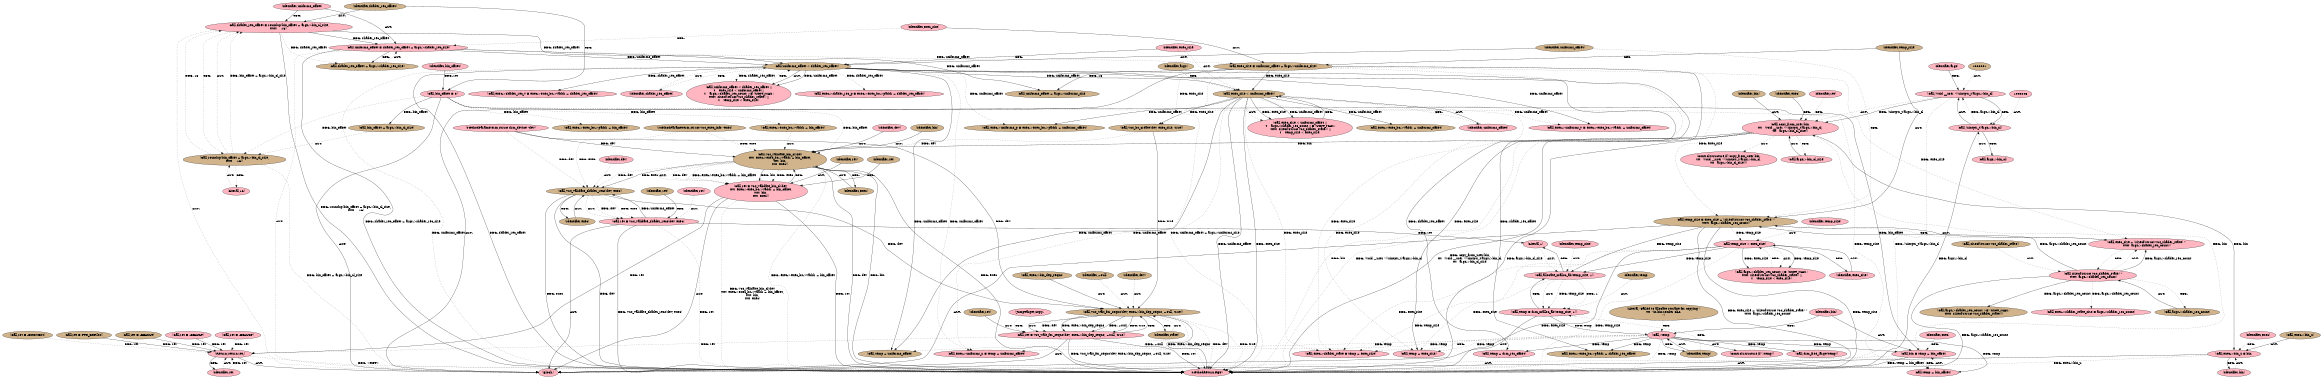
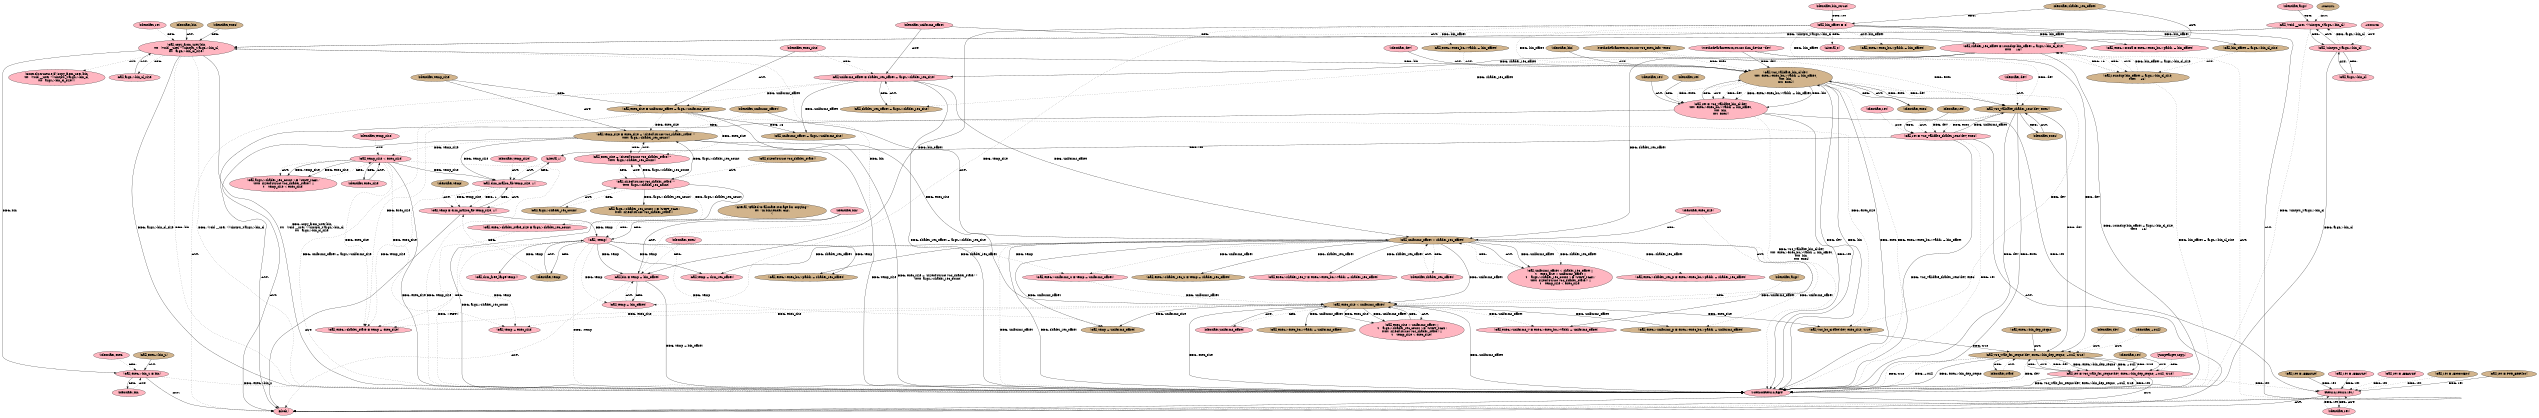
node "(Literal,0)": added
node "(Call,exec->ct0ca = exec->exec_bo->paddr + bin_offset)": added
node "(Identifier,bin_offset)": label "(Identifier,bin_offset)" -> "(Identifier,bin_struct)"
edge "(Call,exec_size = uniforms_offset + args->uniforms_size)" -> "(Block,)": removed, label "AST:"
edge "(Call,bin_offset = 0)" -> "(Call,exec->exec_bo->paddr + bin_offset)": label "DDG: bin_offset" -> "AST: bin_offset"
edge "(Call,exec_size = uniforms_offset + args->uniforms_size)" -> "(Call,temp + exec_size)": removed, label "DDG: exec_size"
edge "(Call,args->bin_cl)" -> "(Call,(uintptr_t)args->bin_cl)": style dotted -> solid
node "(Literal,16)": removed
edge "(Call,exec_size < uniforms_offset)" -> "(Call,temp + uniforms_offset)": label "DDG: uniforms_offset" -> "DDG: uniforms_size"
edge "(Call,exec_size < uniforms_offset)" -> "(Call,exec->uniforms_u = temp + uniforms_offset)": reversed
node "(Call,allocate_malloc_ab(temp_size, 1))": label "(Call,allocate_malloc_ab(temp_size, 1))" -> "(Call,drm_malloc_ab(temp_size, 1))"
node "(Call,exec->shader_rec_u = temp + shader_rec_offset)": added
edge "(Call,!temp)" -> "(Call,temp + bin_offset)": style solid -> dotted
node "(ControlStructure,if (!temp))": removed
edge "(Call,bin = temp + bin_offset)" -> "(Call,temp + bin_offset)": style dotted -> solid
edge "(Return,return ret;)" -> "(MethodReturn,RET)": now "(Call,exec->shader_state_size = args->shader_rec_count)" -> "(MethodReturn,RET)"
